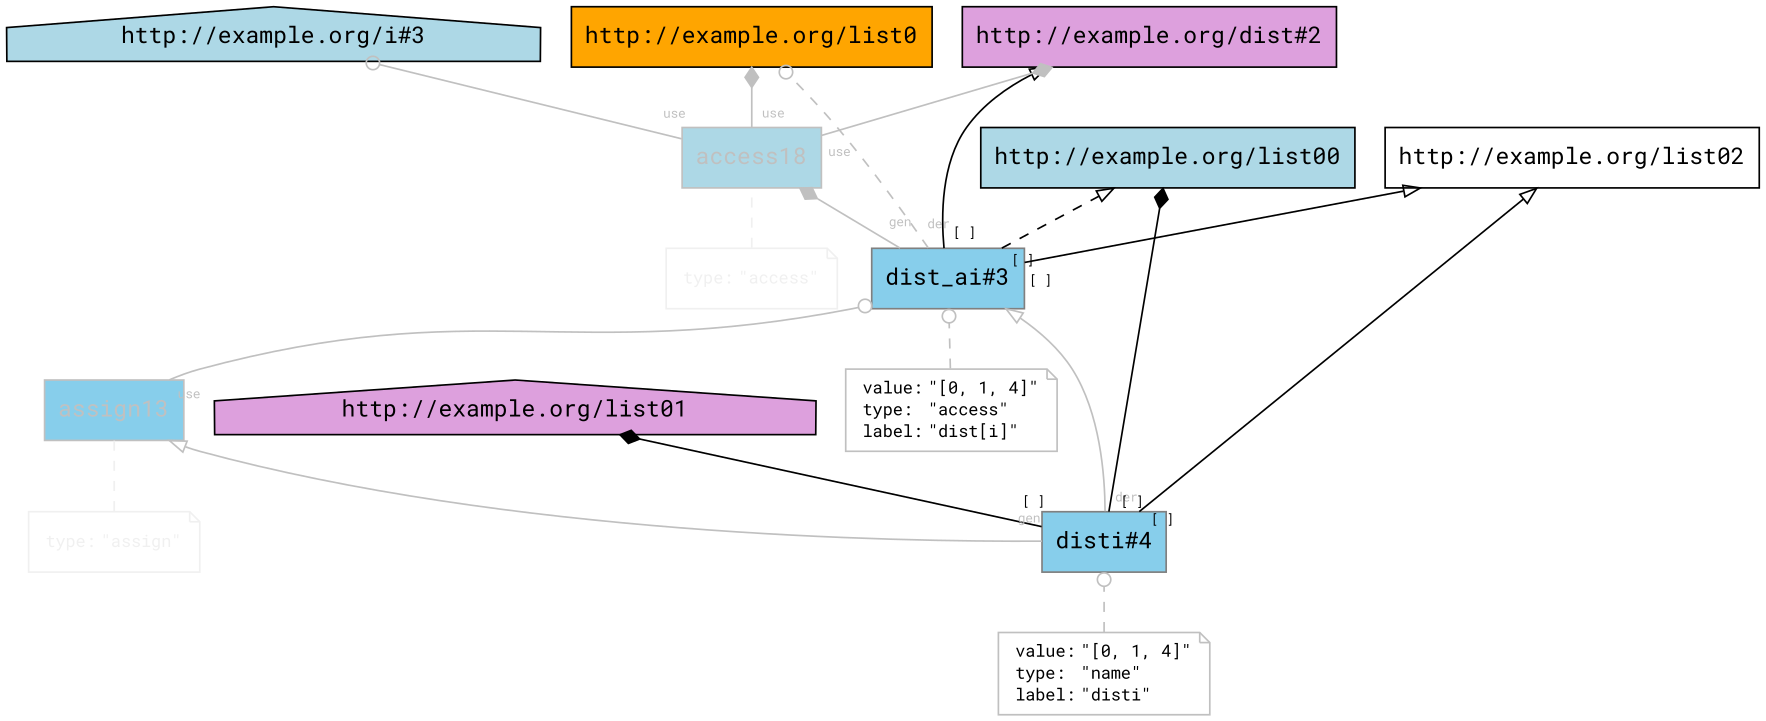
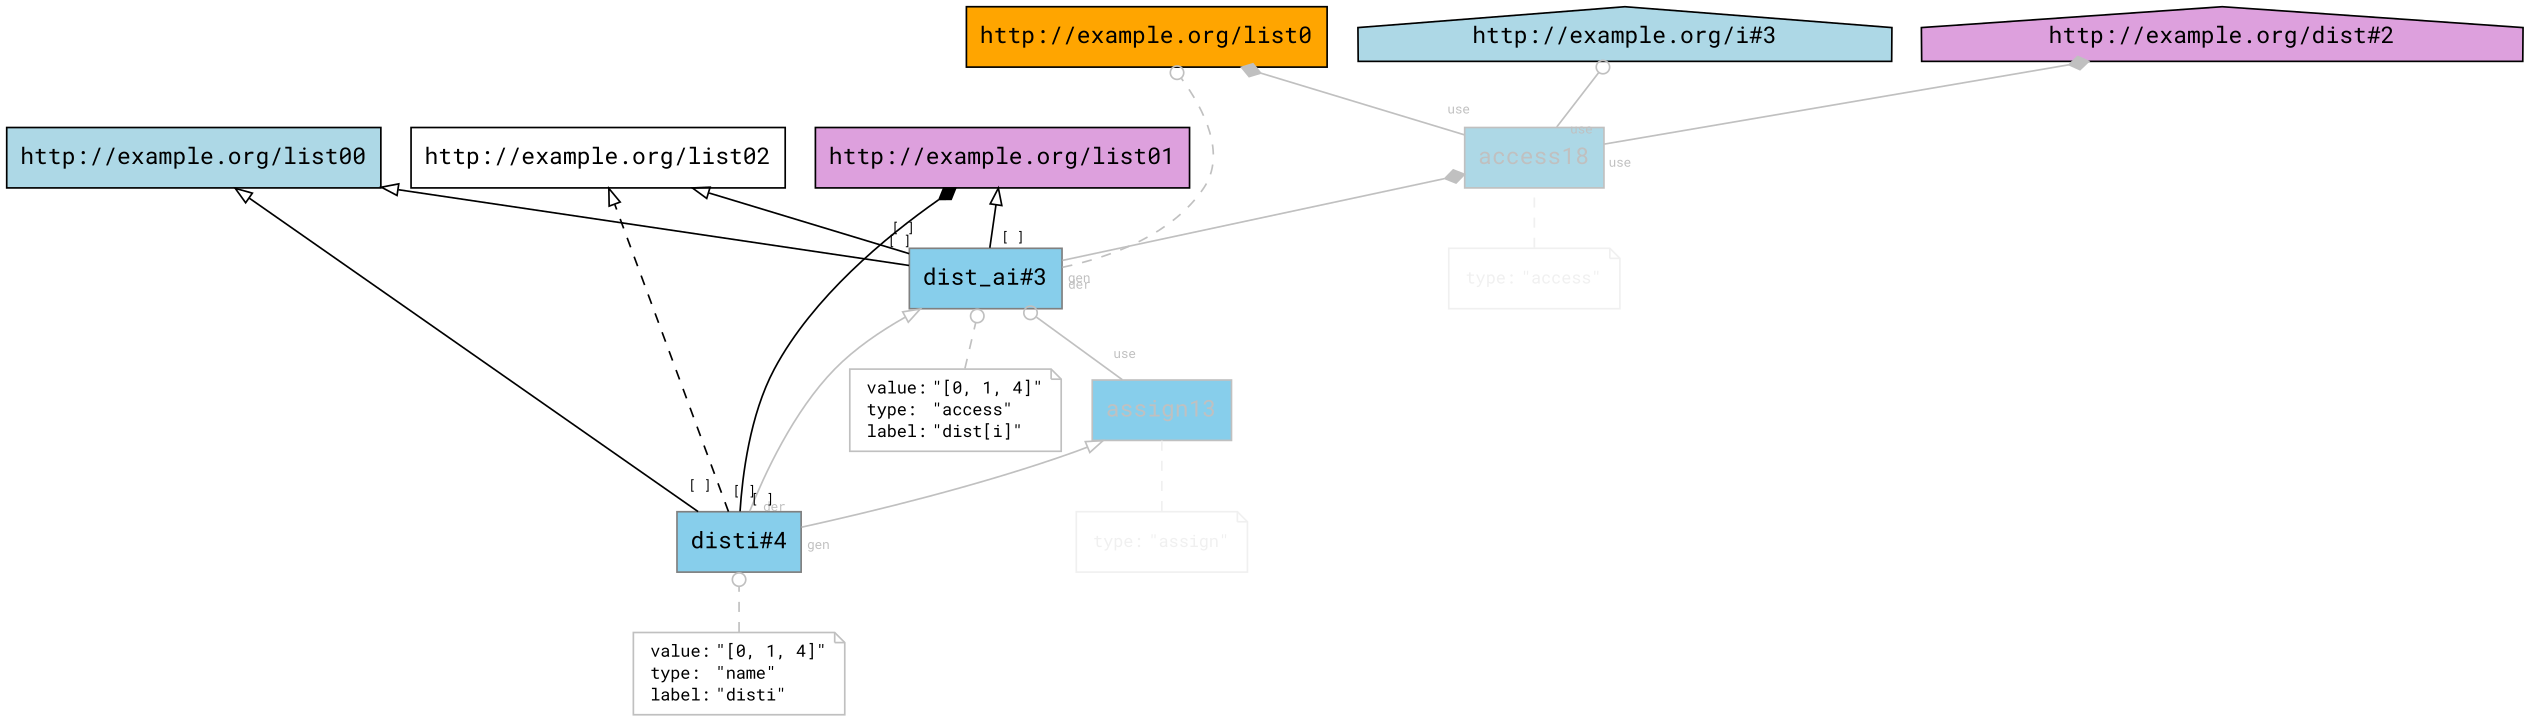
node "http://example.org/dist#2": shape box -> house
edge "dist_ai#3" -> "http://example.org/dist#2": now "dist_ai#3" -> "http://example.org/list01"
edge "dist_ai#3" -> "http://example.org/list00": style dashed -> solid
edge "disti#4" -> "http://example.org/list02": style solid -> dashed
edge "disti#4" -> "http://example.org/list00": arrowhead diamond -> onormal
node "http://example.org/list01": shape house -> box
